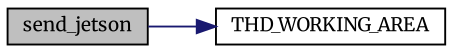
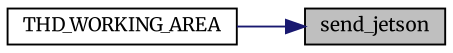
edge "send_jetson" -> "THD_WORKING_AREA": reversed
